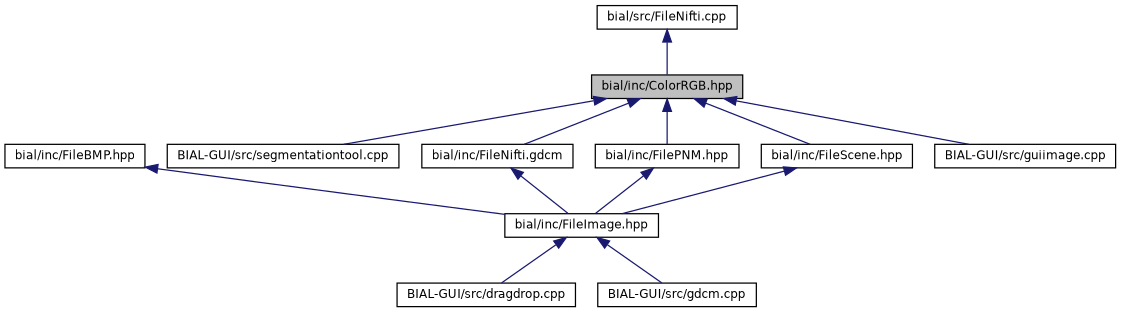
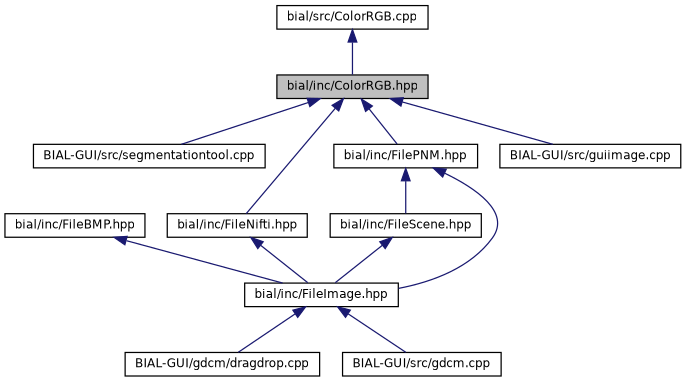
node "bial/src/FileNifti.cpp": label "bial/src/FileNifti.cpp" -> "bial/src/ColorRGB.cpp"
edge "bial/inc/FileScene.hpp" -> "bial/inc/ColorRGB.hpp": now "bial/inc/FileScene.hpp" -> "bial/inc/FilePNM.hpp"
node "bial/inc/FileNifti.gdcm": label "bial/inc/FileNifti.gdcm" -> "bial/inc/FileNifti.hpp"
node "BIAL-GUI/src/dragdrop.cpp": label "BIAL-GUI/src/dragdrop.cpp" -> "BIAL-GUI/gdcm/dragdrop.cpp"
